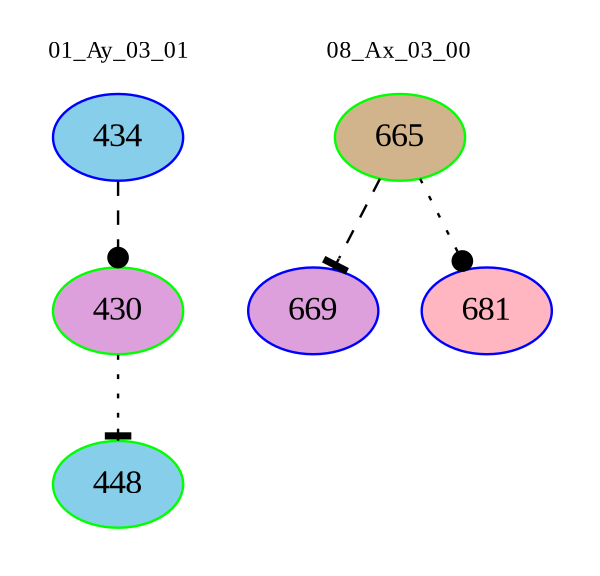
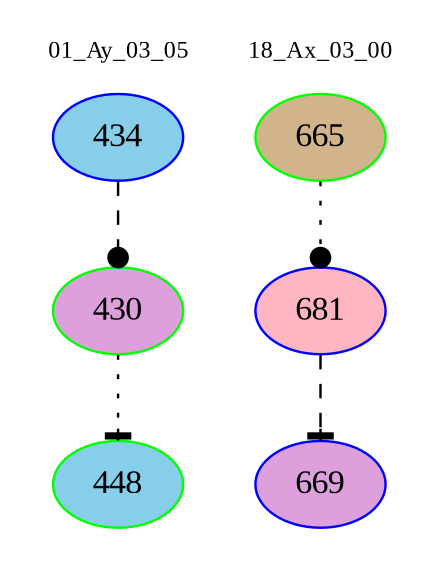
cluster "01_Ay_03_01": label "01_Ay_03_01" -> "01_Ay_03_05"
cluster "08_Ax_03_00": label "08_Ax_03_00" -> "18_Ax_03_00"
edge "665" -> "669": now "681" -> "669"
